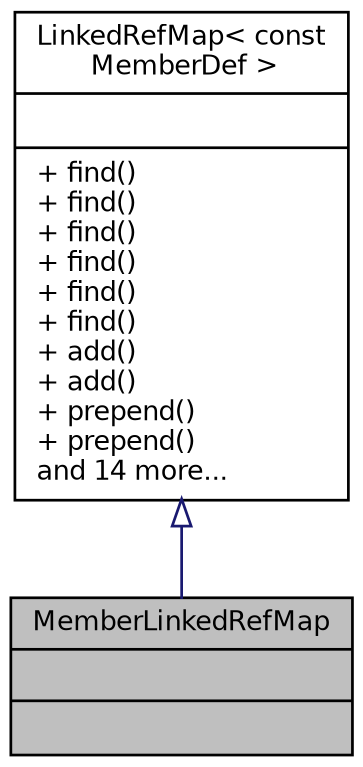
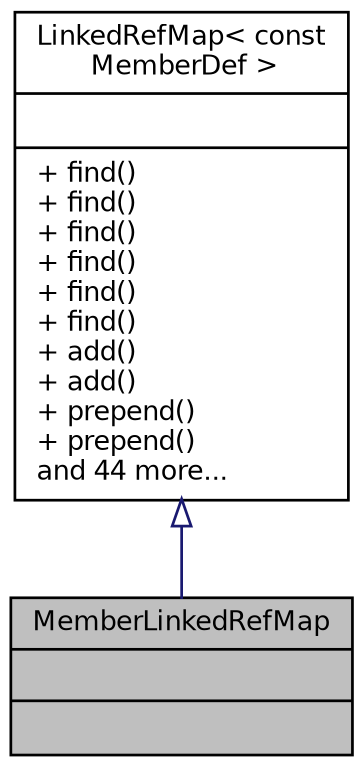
node "LinkedRefMap< const": text "and 14 more..." -> "and 44 more..."
